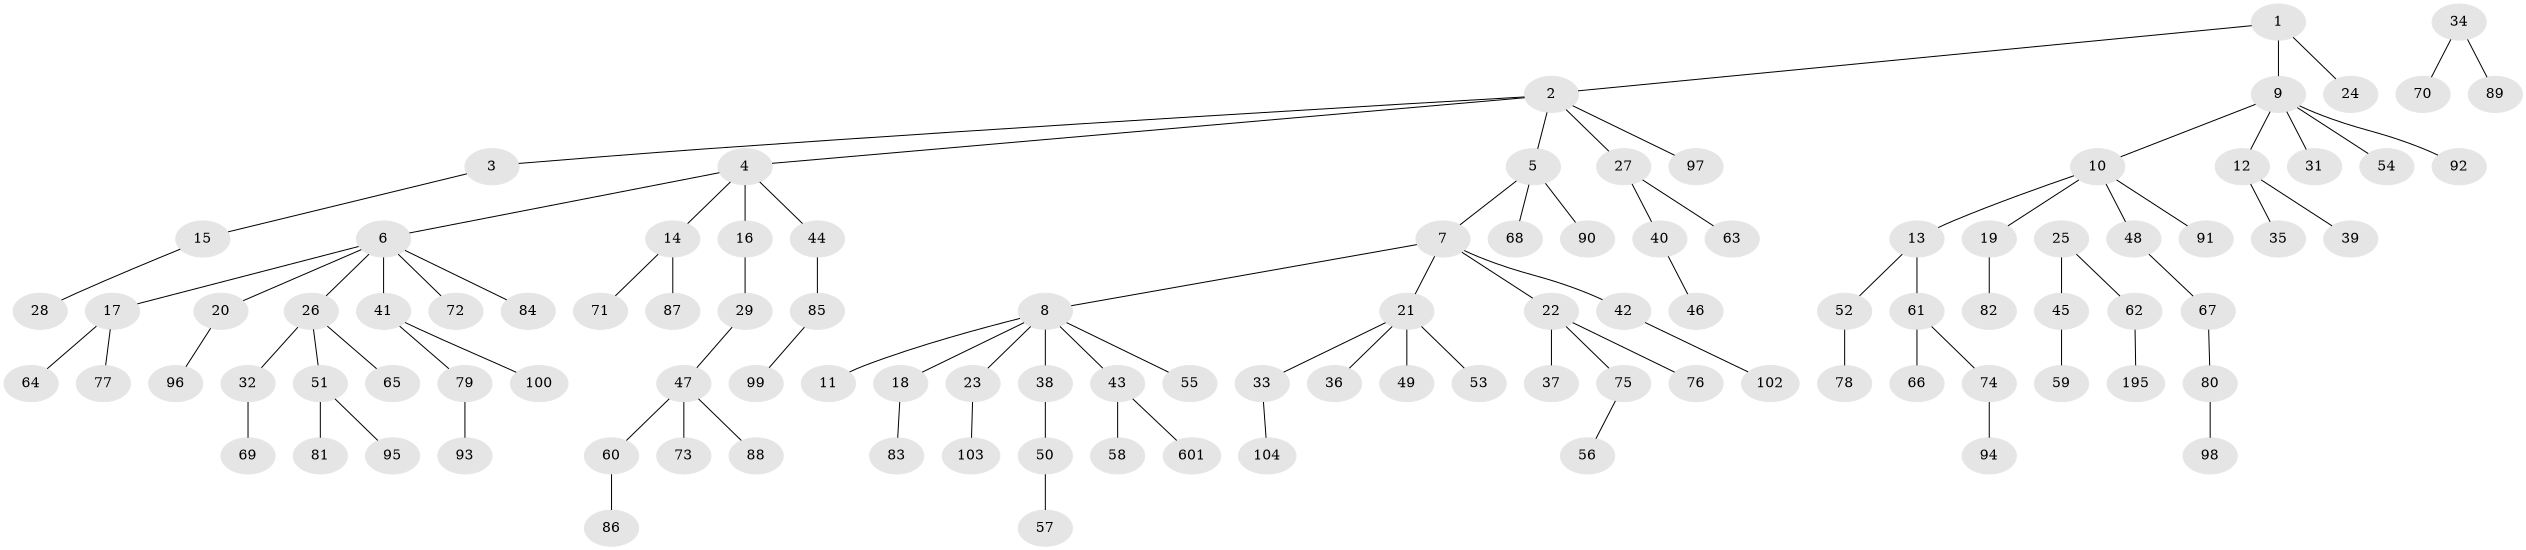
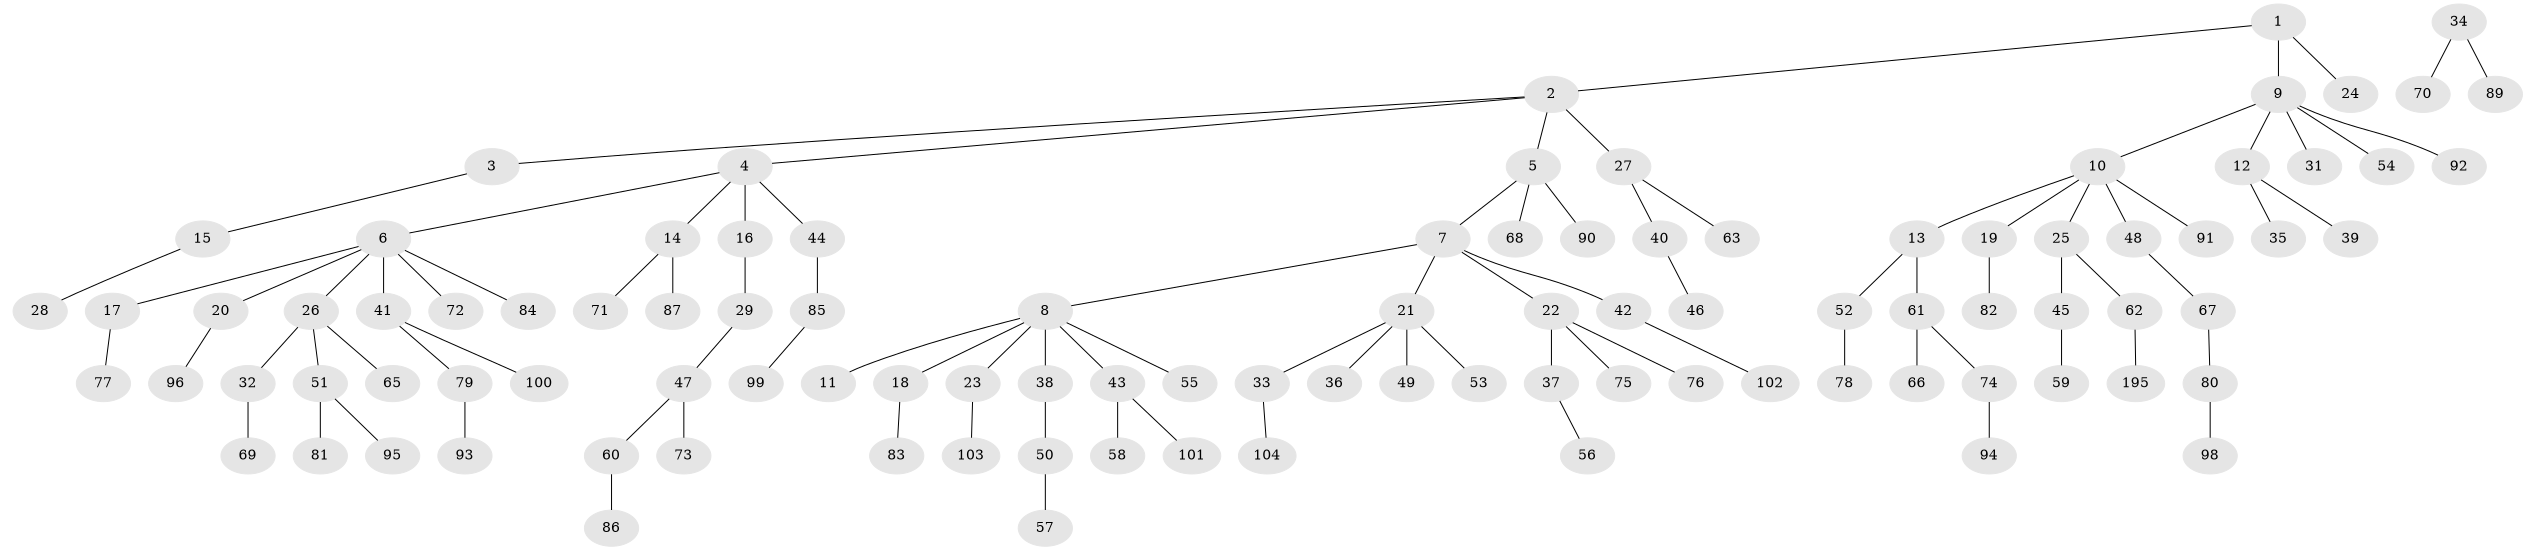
node "97": removed
edge "10" -- "25": added
node "64": removed
edge "75" -- "56": now "37" -- "56"
node "88": removed
node "601": label "601" -> "101"
